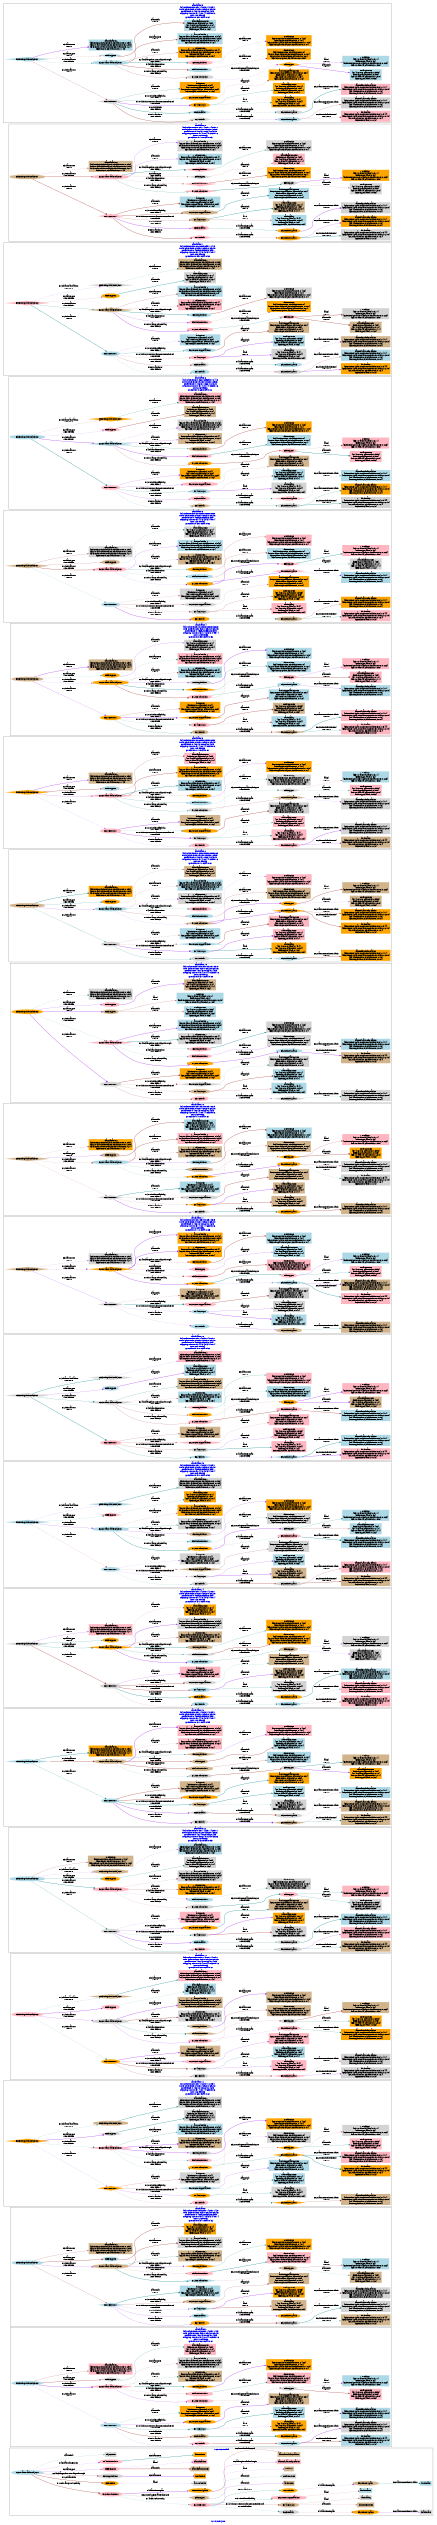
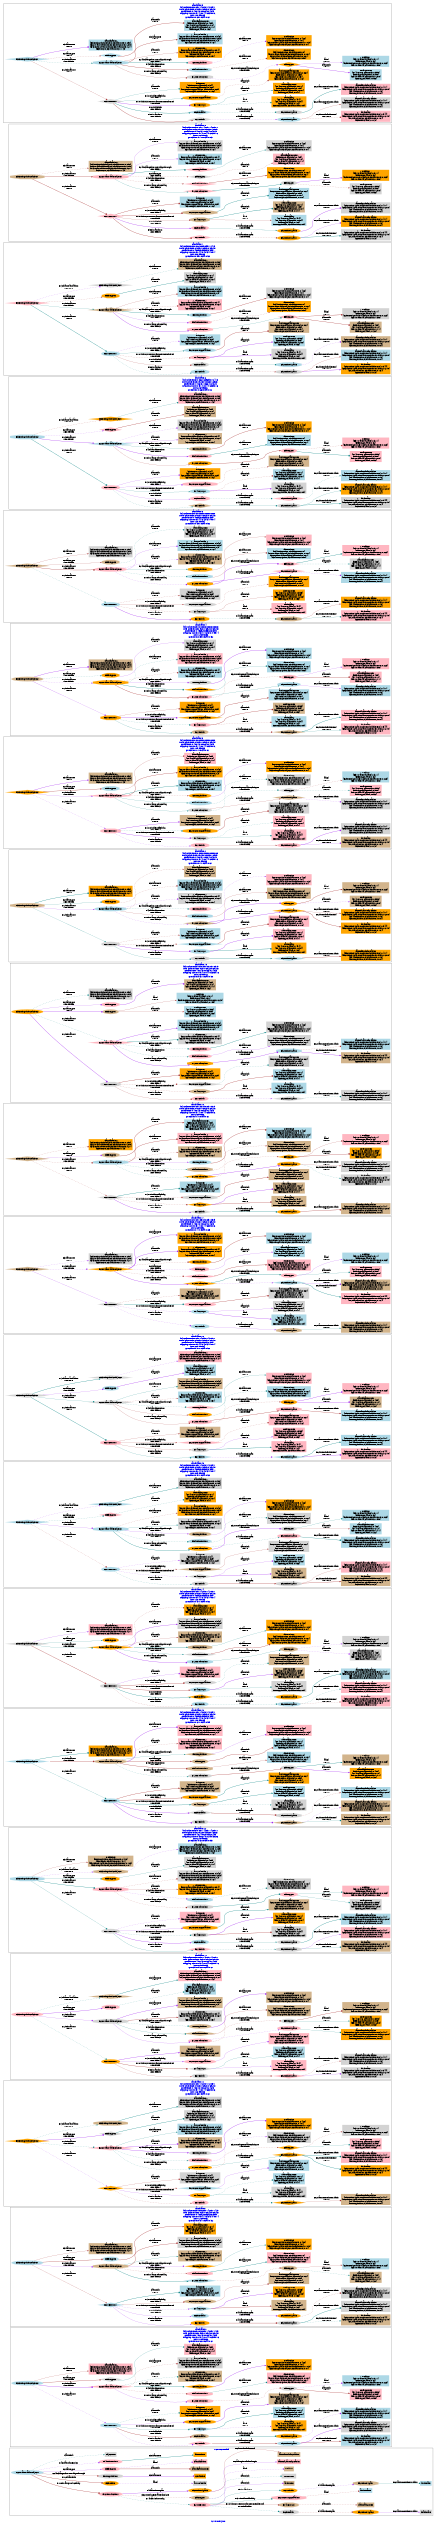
node "medium_URI": label "medium_URI" -> "some_URI"
node "nationality": removed
node "objectURI_URI": label "objectURI_URI" -> "nationality_URI"
